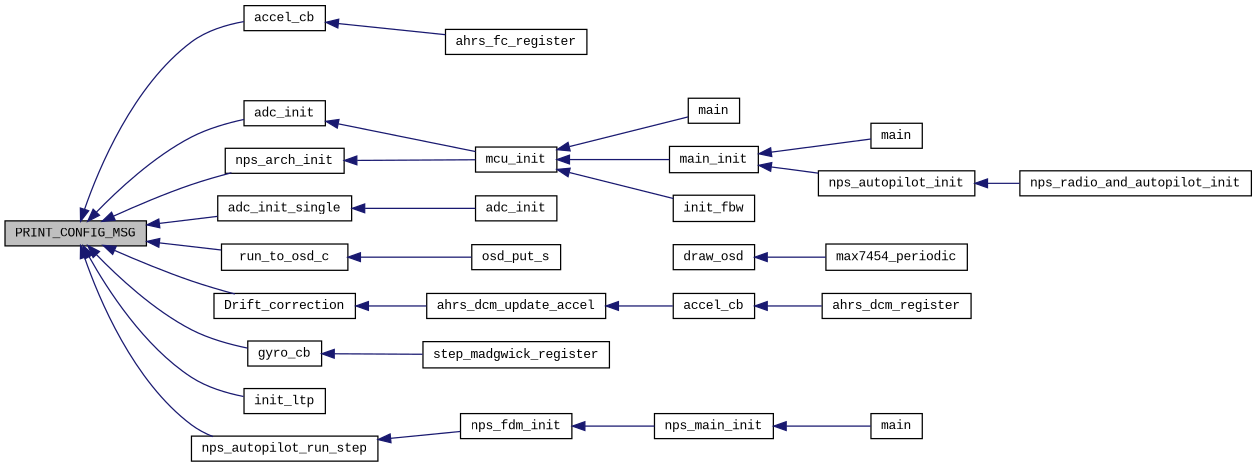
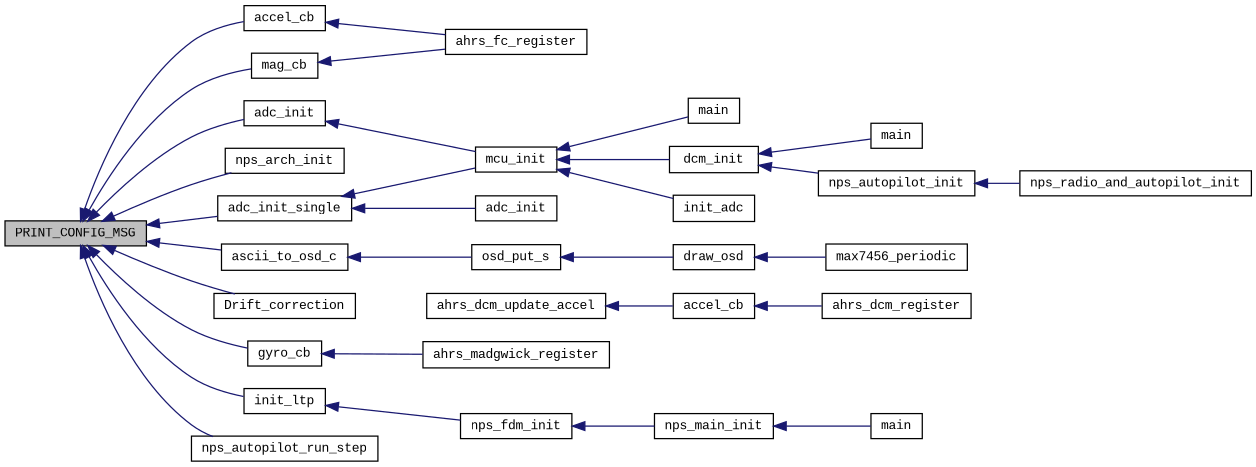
node "mag_cb": added
edge "mcu_init" -> "nps_arch_init": now "mcu_init" -> "adc_init_single"
node "main_init": label "main_init" -> "dcm_init"
node "init_fbw": label "init_fbw" -> "init_adc"
node "run_to_osd_c": label "run_to_osd_c" -> "ascii_to_osd_c"
edge "draw_osd" -> "osd_put_s": added
node "max7454_periodic": label "max7454_periodic" -> "max7456_periodic"
edge "ahrs_dcm_update_accel" -> "Drift_correction": removed
node "step_madgwick_register": label "step_madgwick_register" -> "ahrs_madgwick_register"
edge "nps_fdm_init" -> "nps_autopilot_run_step": now "nps_fdm_init" -> "init_ltp"
